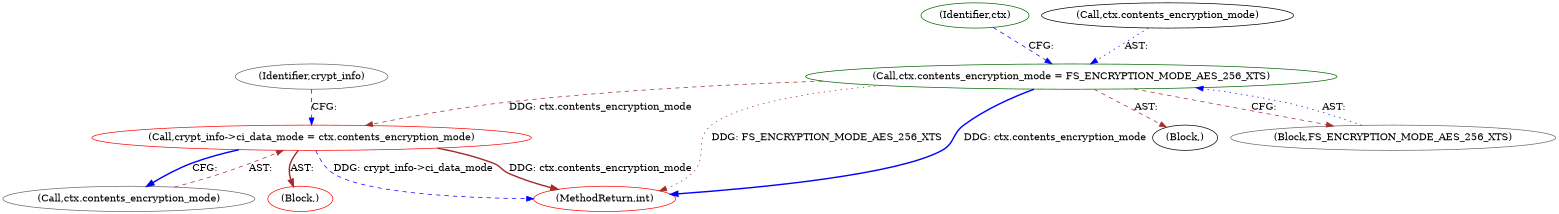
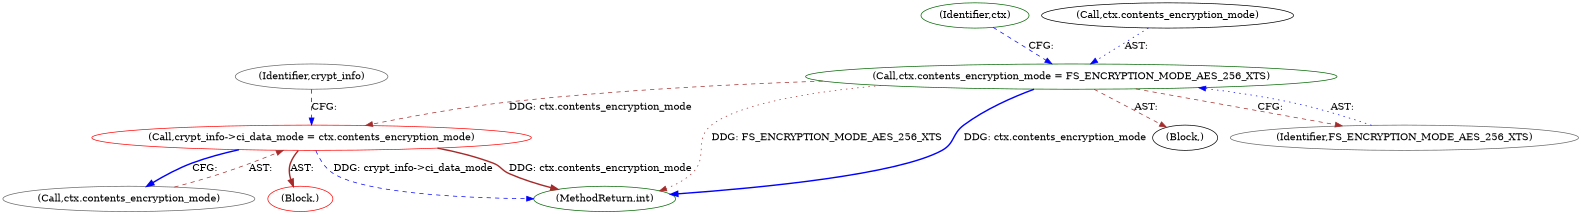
node "(Block,FS_ENCRYPTION_MODE_AES_256_XTS)": label "(Block,FS_ENCRYPTION_MODE_AES_256_XTS)" -> "(Identifier,FS_ENCRYPTION_MODE_AES_256_XTS)"
node "(MethodReturn,int)": color red -> darkgreen
